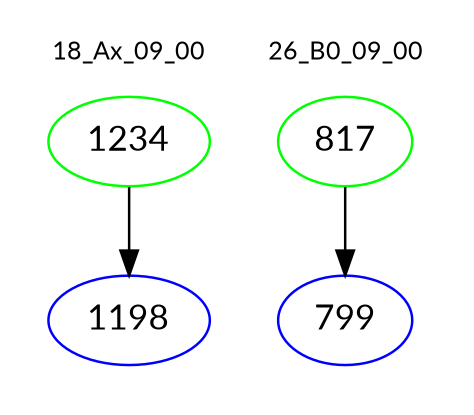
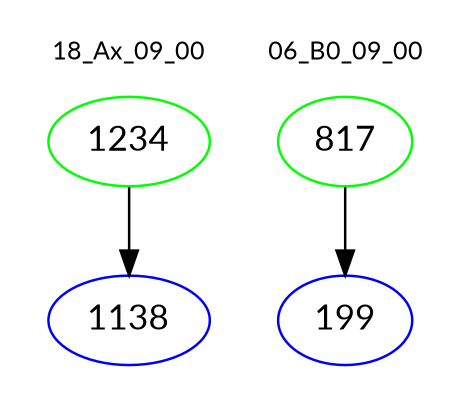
cluster "26_B0_09_00": label "26_B0_09_00" -> "06_B0_09_00"
node "1198": label "1198" -> "1138"
node "799": label "799" -> "199"
